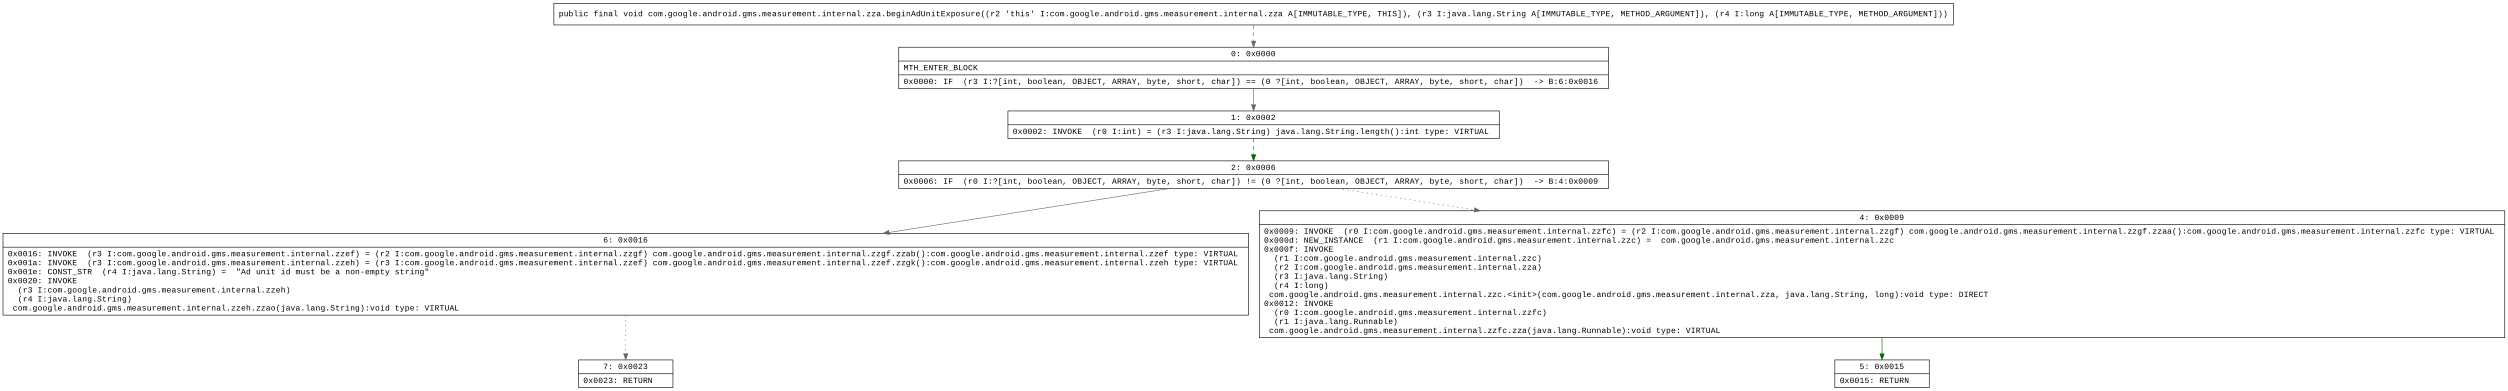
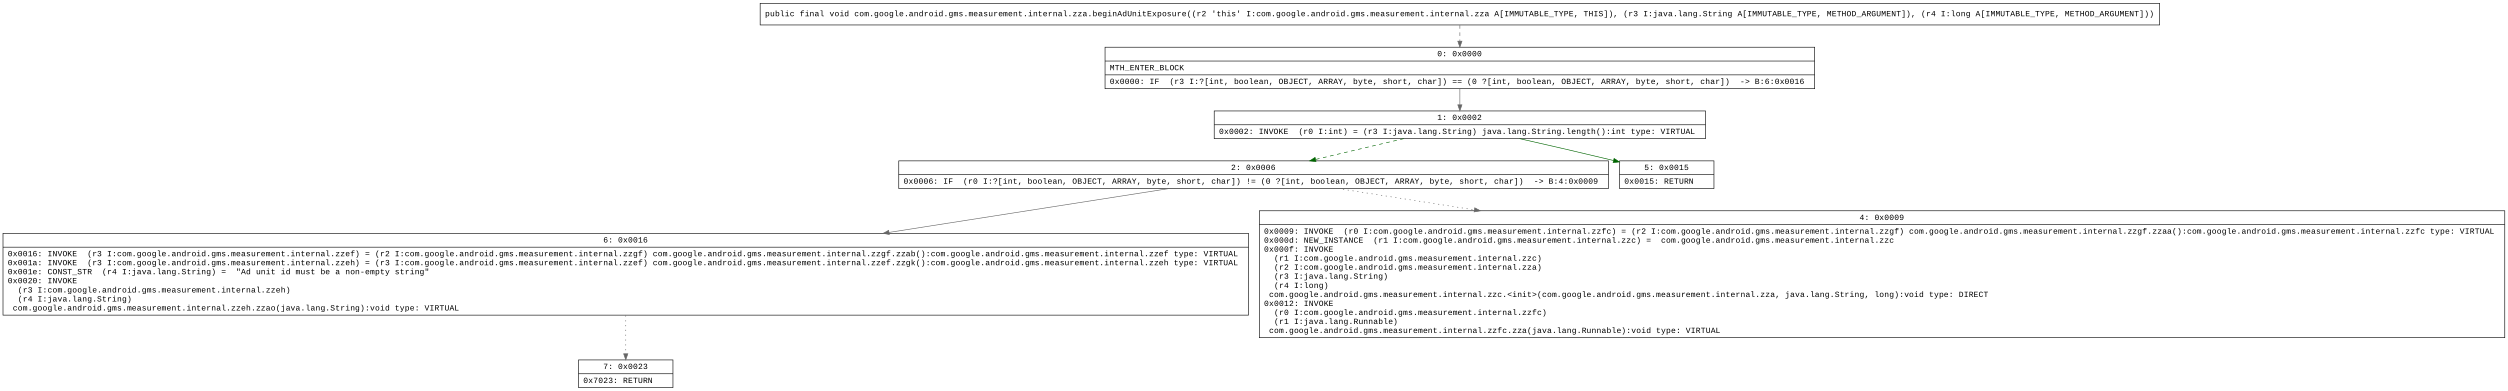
edge "4: 0x0009" -> "5: 0x0015": now "1: 0x0002" -> "5: 0x0015"
node "7: 0x0023": text "0x0023: RETURN" -> "0x7023: RETURN"
